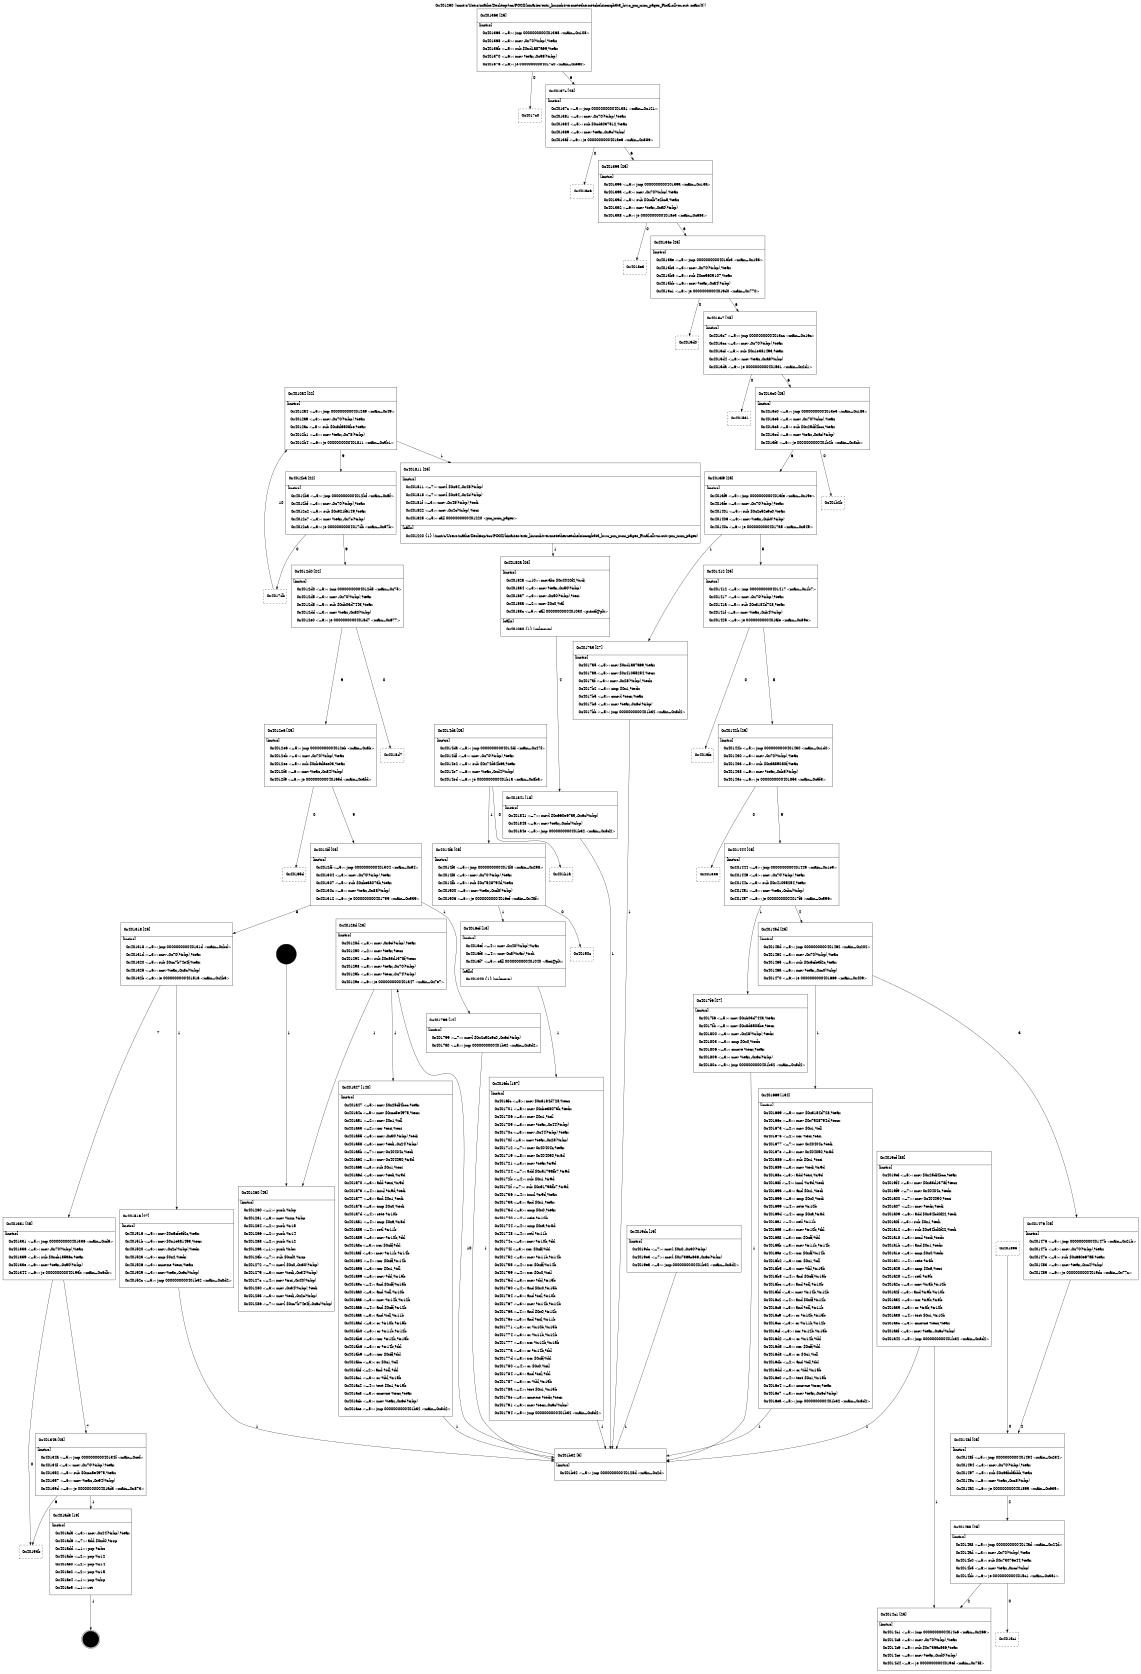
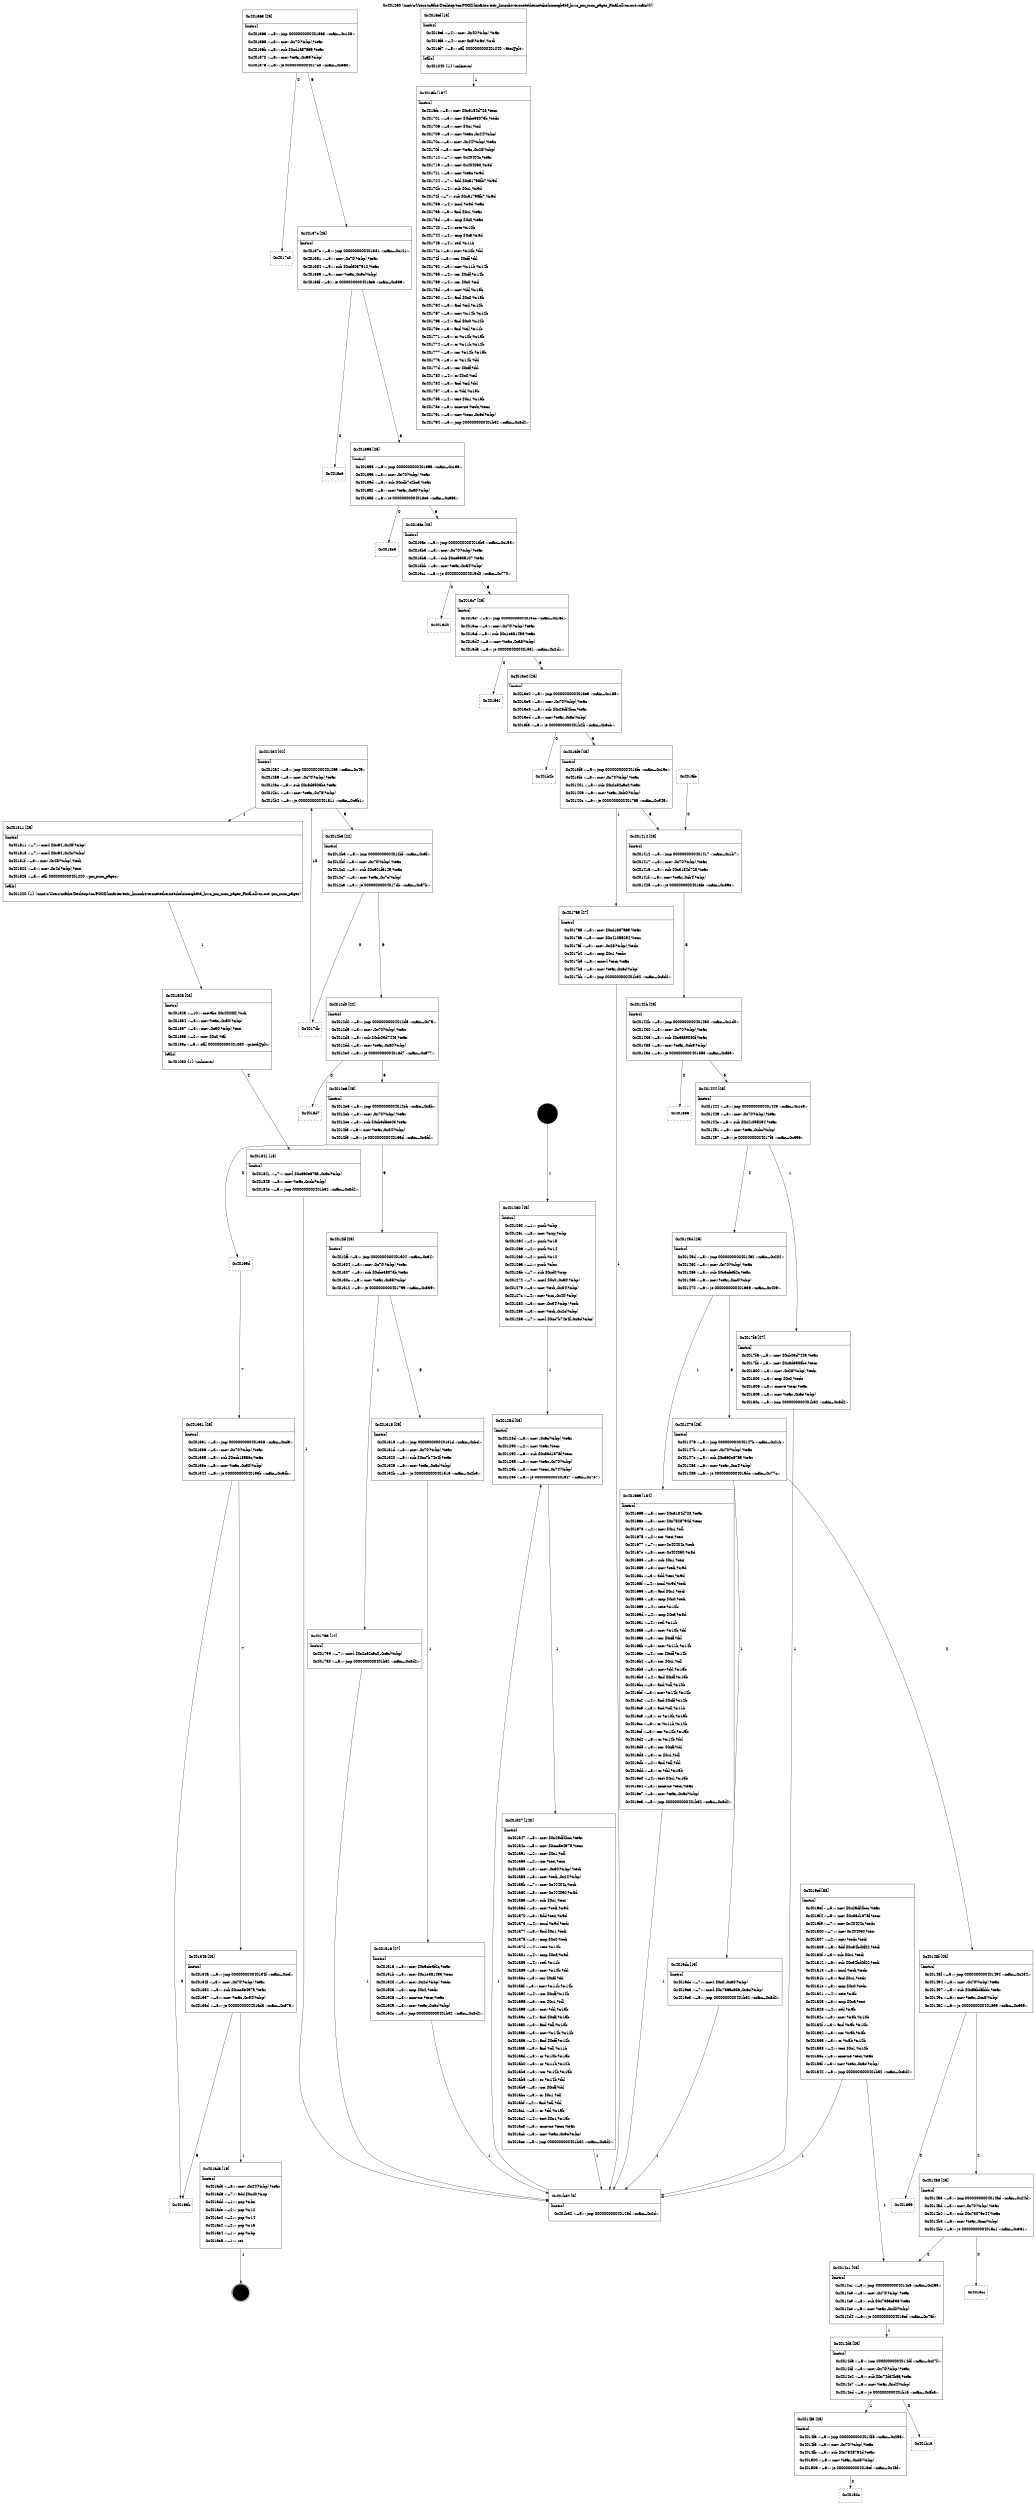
edge "0x401412 [25]" -> "0x401afe": reversed
edge "0x4014f3 [25]" -> "0x4016ef [13]": removed, label "1"
edge "0x40128d [23]" -> "0x401260 [45]": reversed
edge "0x401318 [25]" -> "0x401331 [25]": now "0x40165d" -> "0x401331 [25]"
edge "0x401b32 [5]" -> "0x40128d [23]": label " 10" -> " 1"
edge "0x401895" -> "0x40148f [25]": reversed
edge "0x4016fc [157]" -> "0x401b32 [5]": removed, label "1"
edge "0x401476 [25]" -> "0x4019dc [19]": added, label "1"
edge "0x4014c1 [25]" -> "0x4014da [25]": added, label "1"
